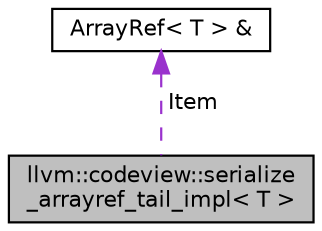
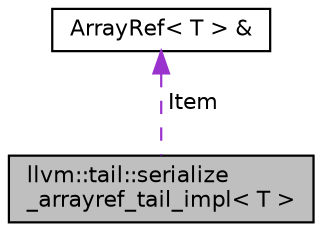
node "llvm::codeview::serialize _arrayref_tail_impl< T >": label "llvm::codeview::serialize _arrayref_tail_impl< T >" -> "llvm::tail::serialize _arrayref_tail_impl< T >"
